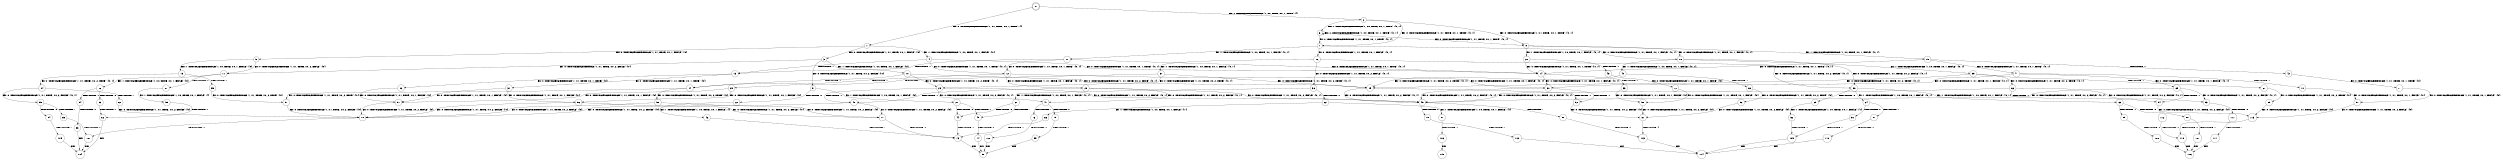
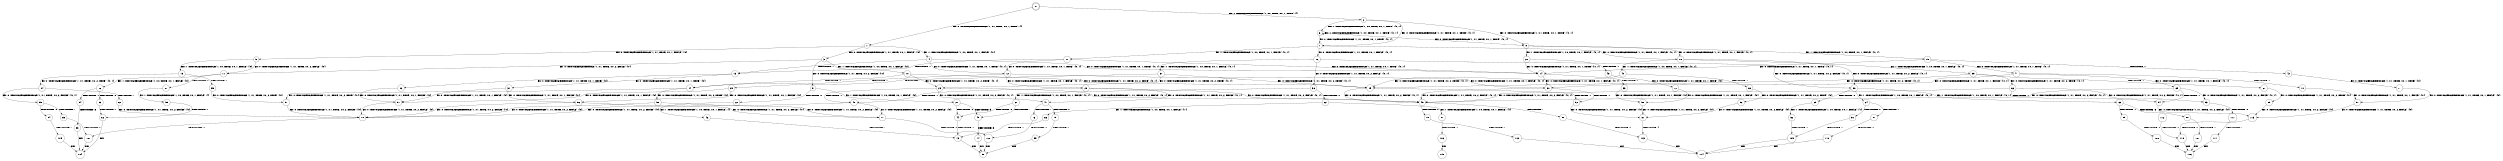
edge "54" -> "83": label "TERMINATE !0" -> "TERMINATE !6"
edge "21" -> "45": label "TERMINATE !1" -> "TERMINATE !3"
edge "63" -> "88": label "TERMINATE !0" -> "TERMINATE !6"
edge "45" -> "74": label "TERMINATE !0" -> "TERMINATE !3"
edge "77" -> "73": now "77" -> "100"
